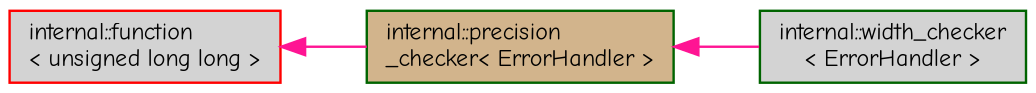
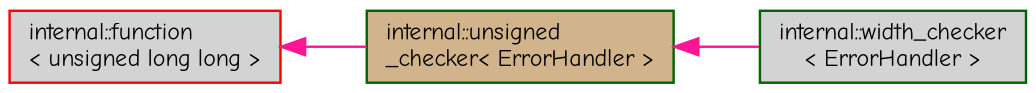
node "internal::precision _checker< ErrorHandler >": label "internal::precision _checker< ErrorHandler >" -> "internal::unsigned _checker< ErrorHandler >"
